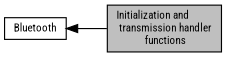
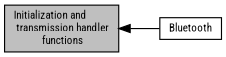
edge "Initialization and transmission handler functions" -> "Bluetooth": reversed
